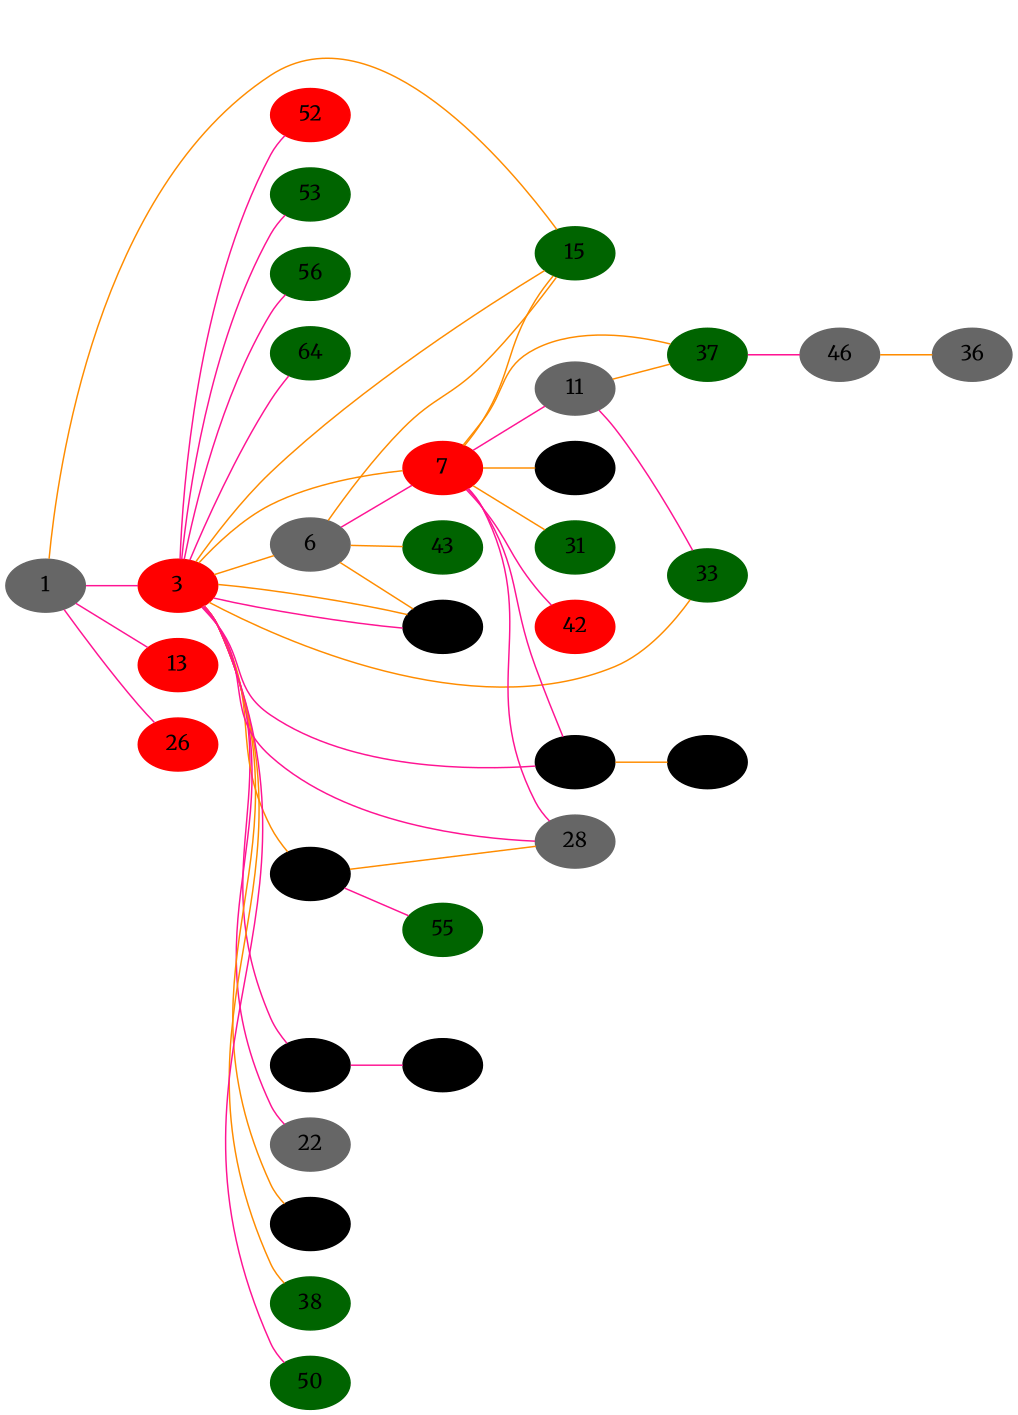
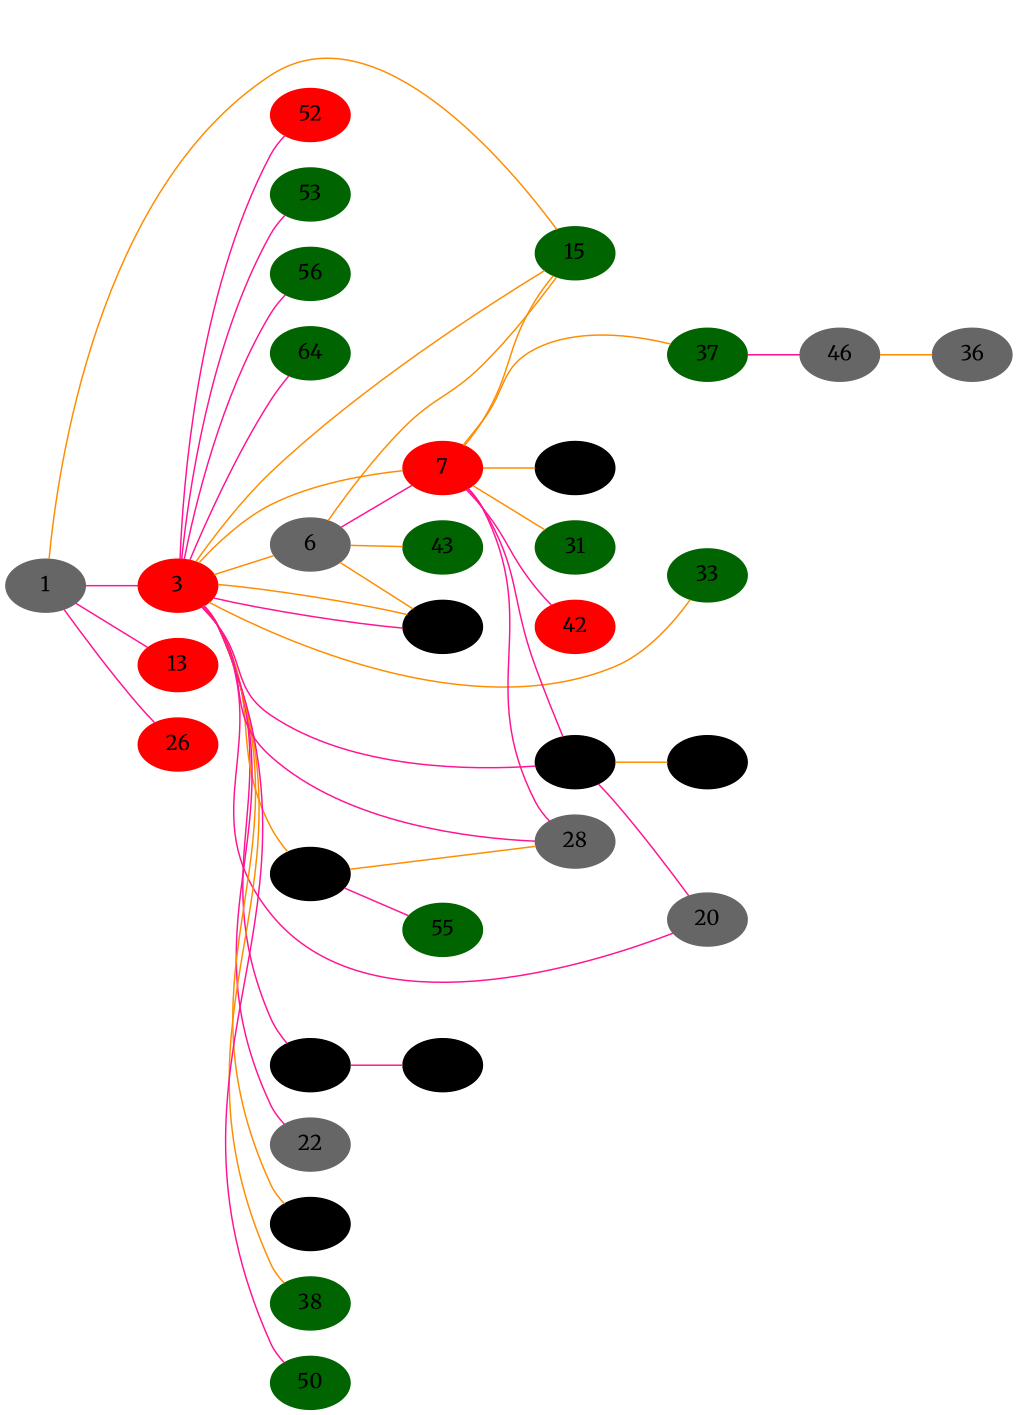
node "11": removed
node "20": added
